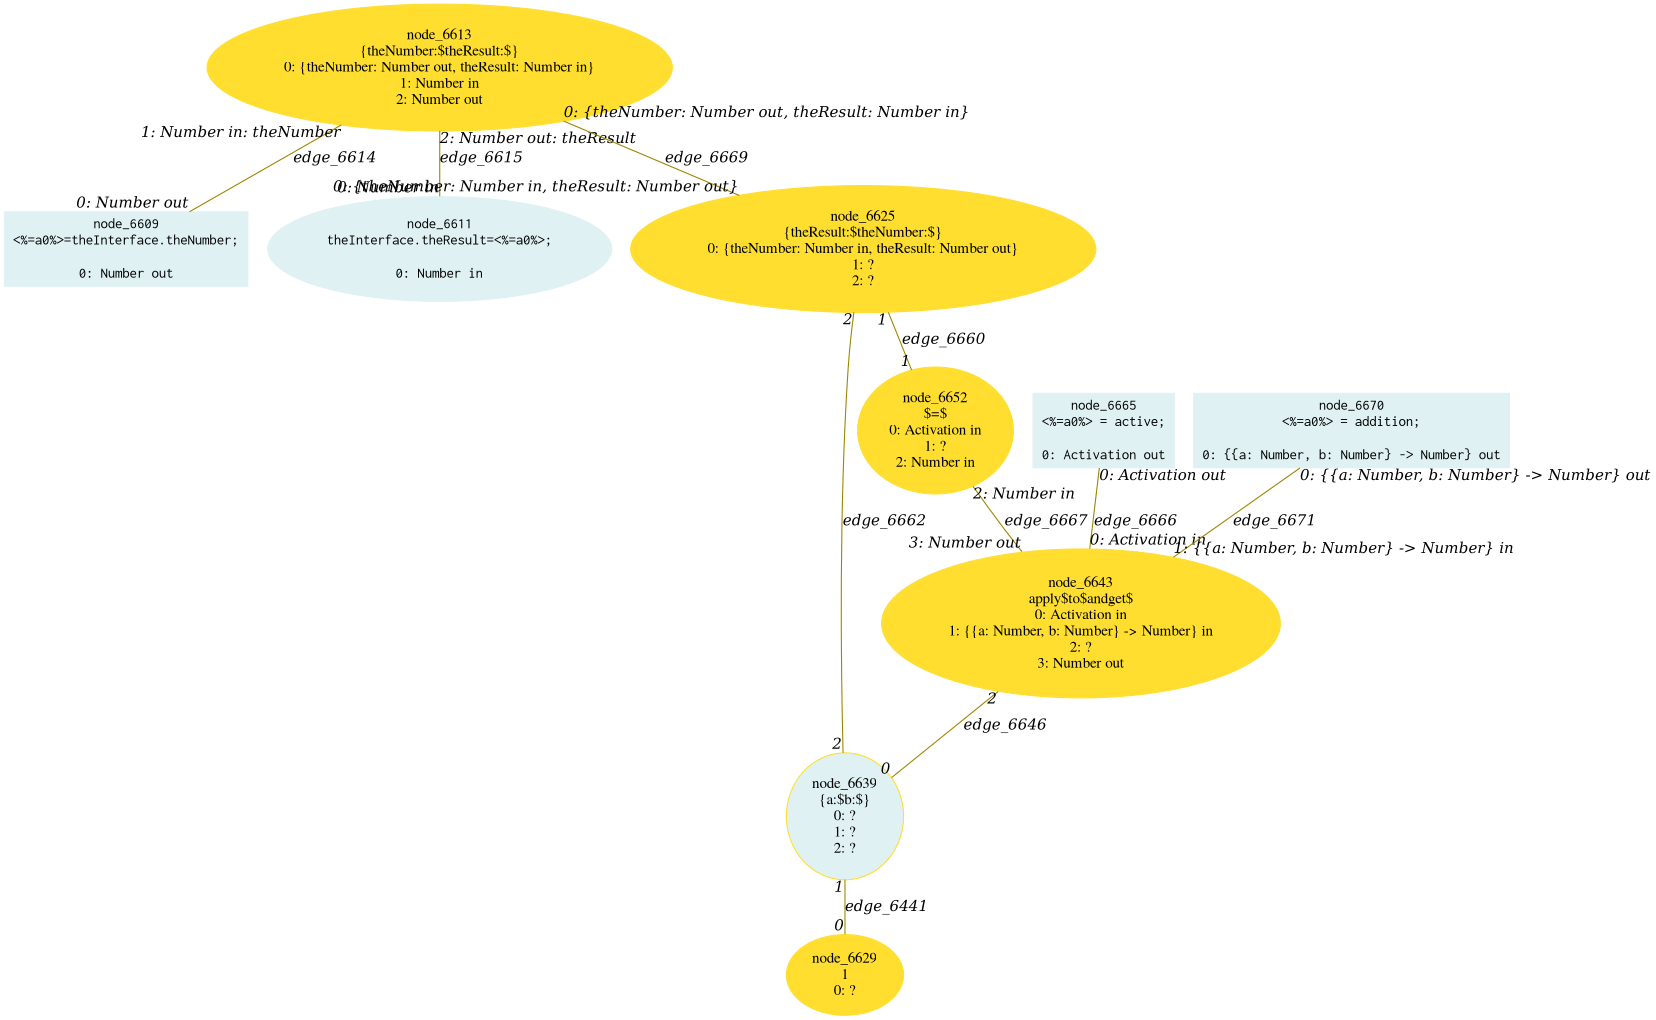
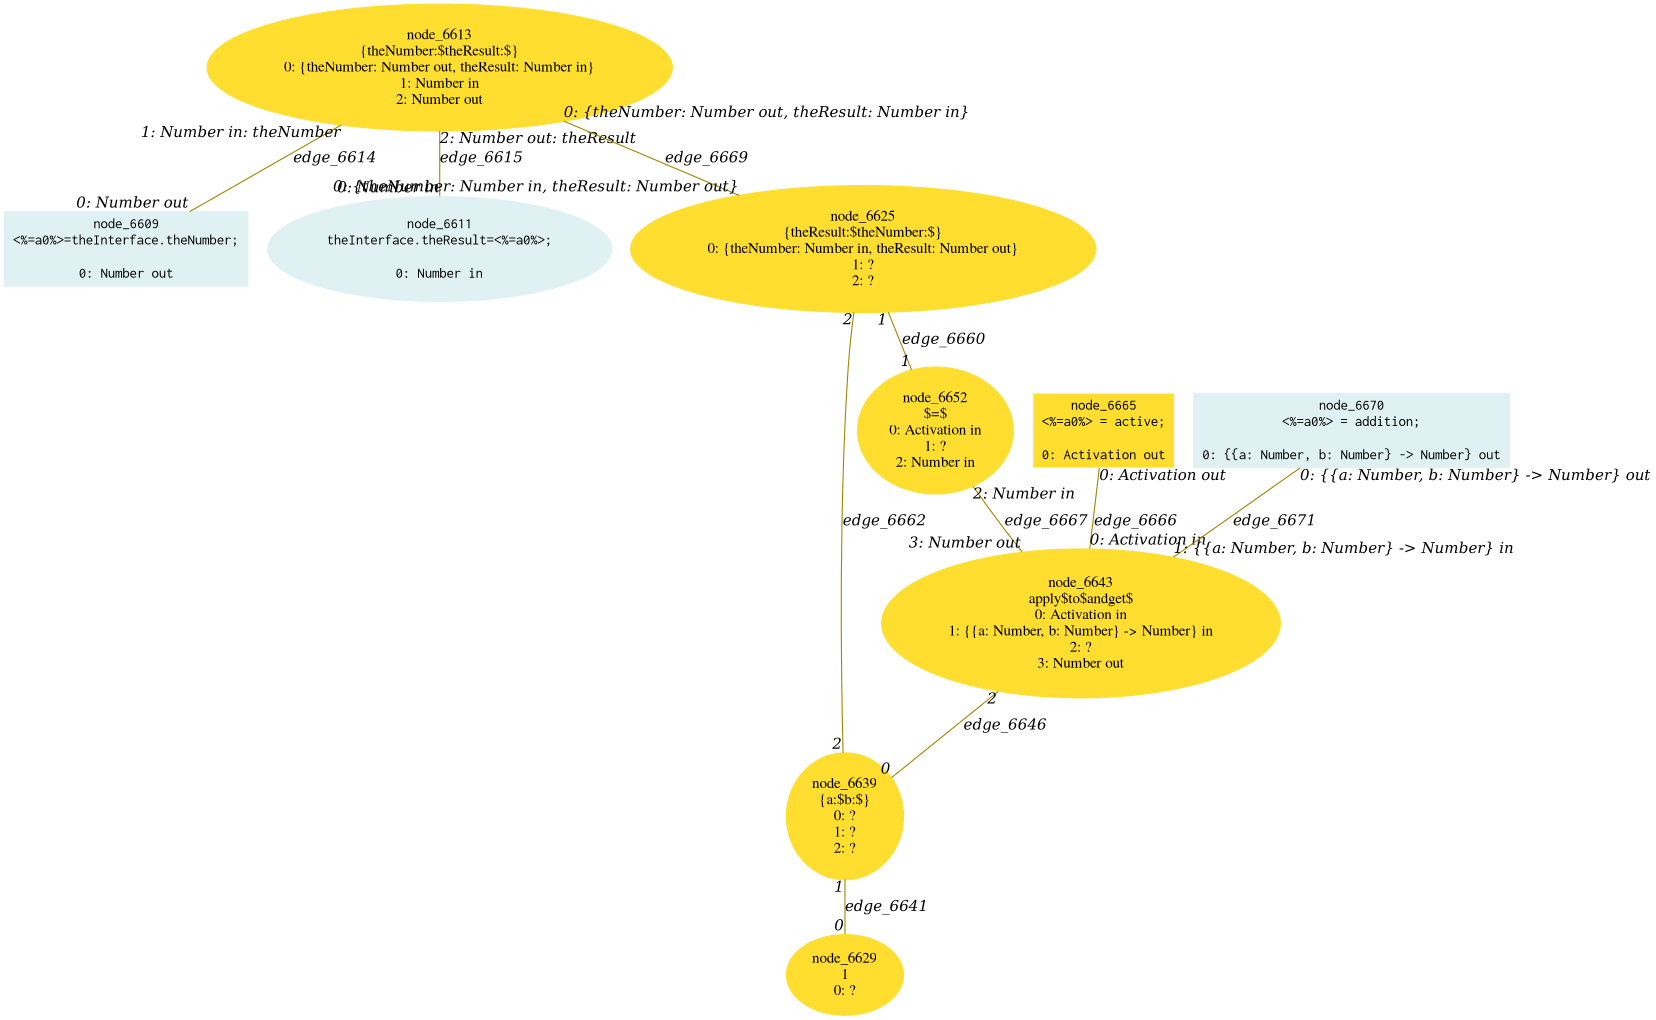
node "node_6665 <%=a0%> = active; 0: Activation out": fillcolor #dff1f2 -> #ffde2f
node "node_6639 {a:$b:$} 0: ? 1: ? 2: ?": fillcolor #dff1f2 -> #ffde2f
edge "node_6639 {a:$b:$} 0: ? 1: ? 2: ?" -- "node_6629 1 0: ?": label "edge_6441" -> "edge_6641"
